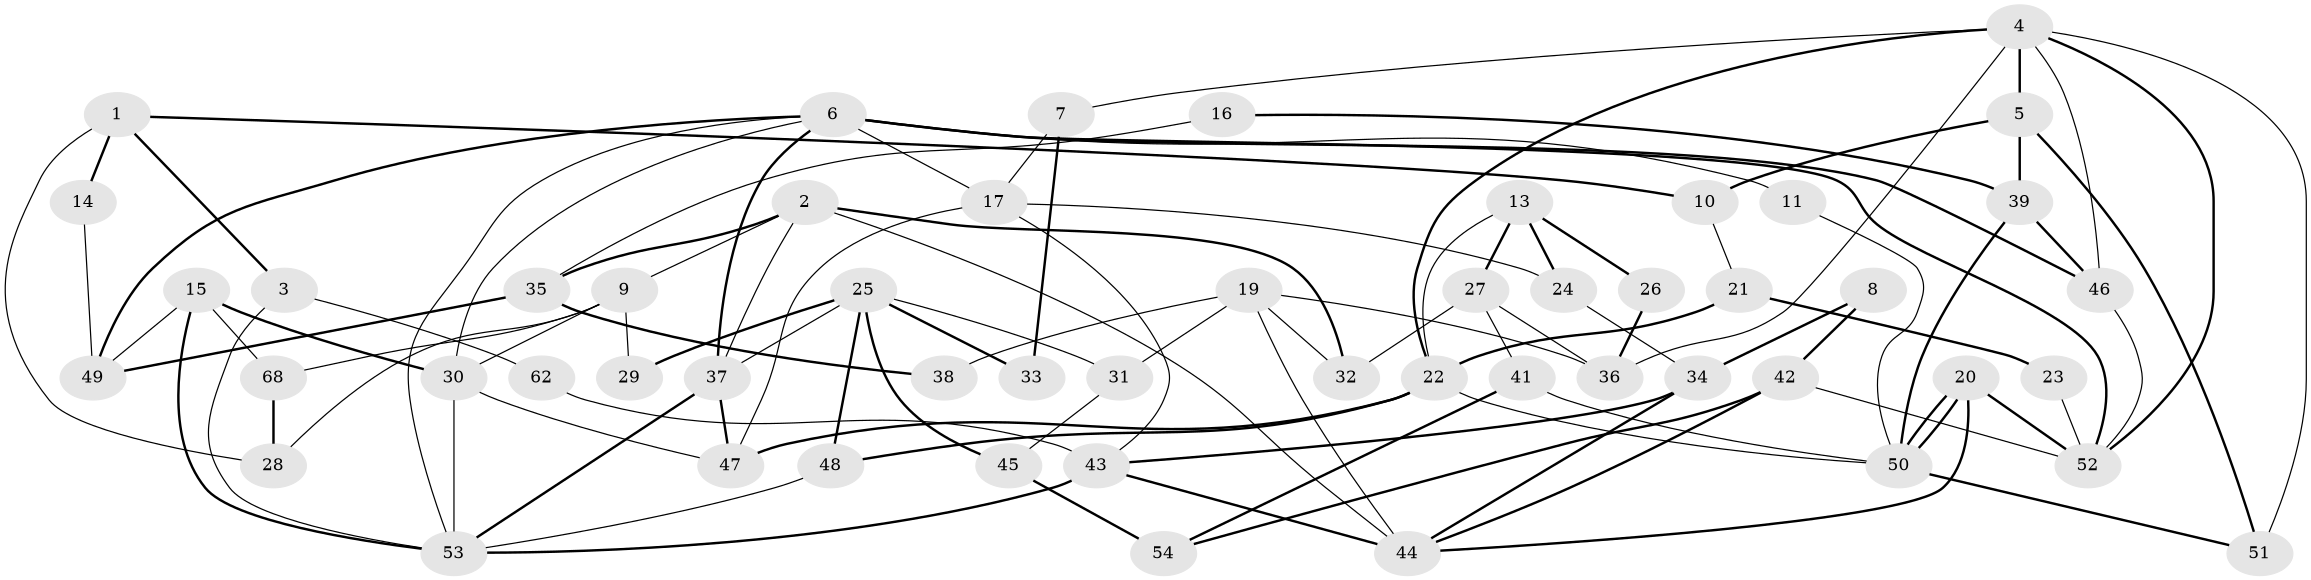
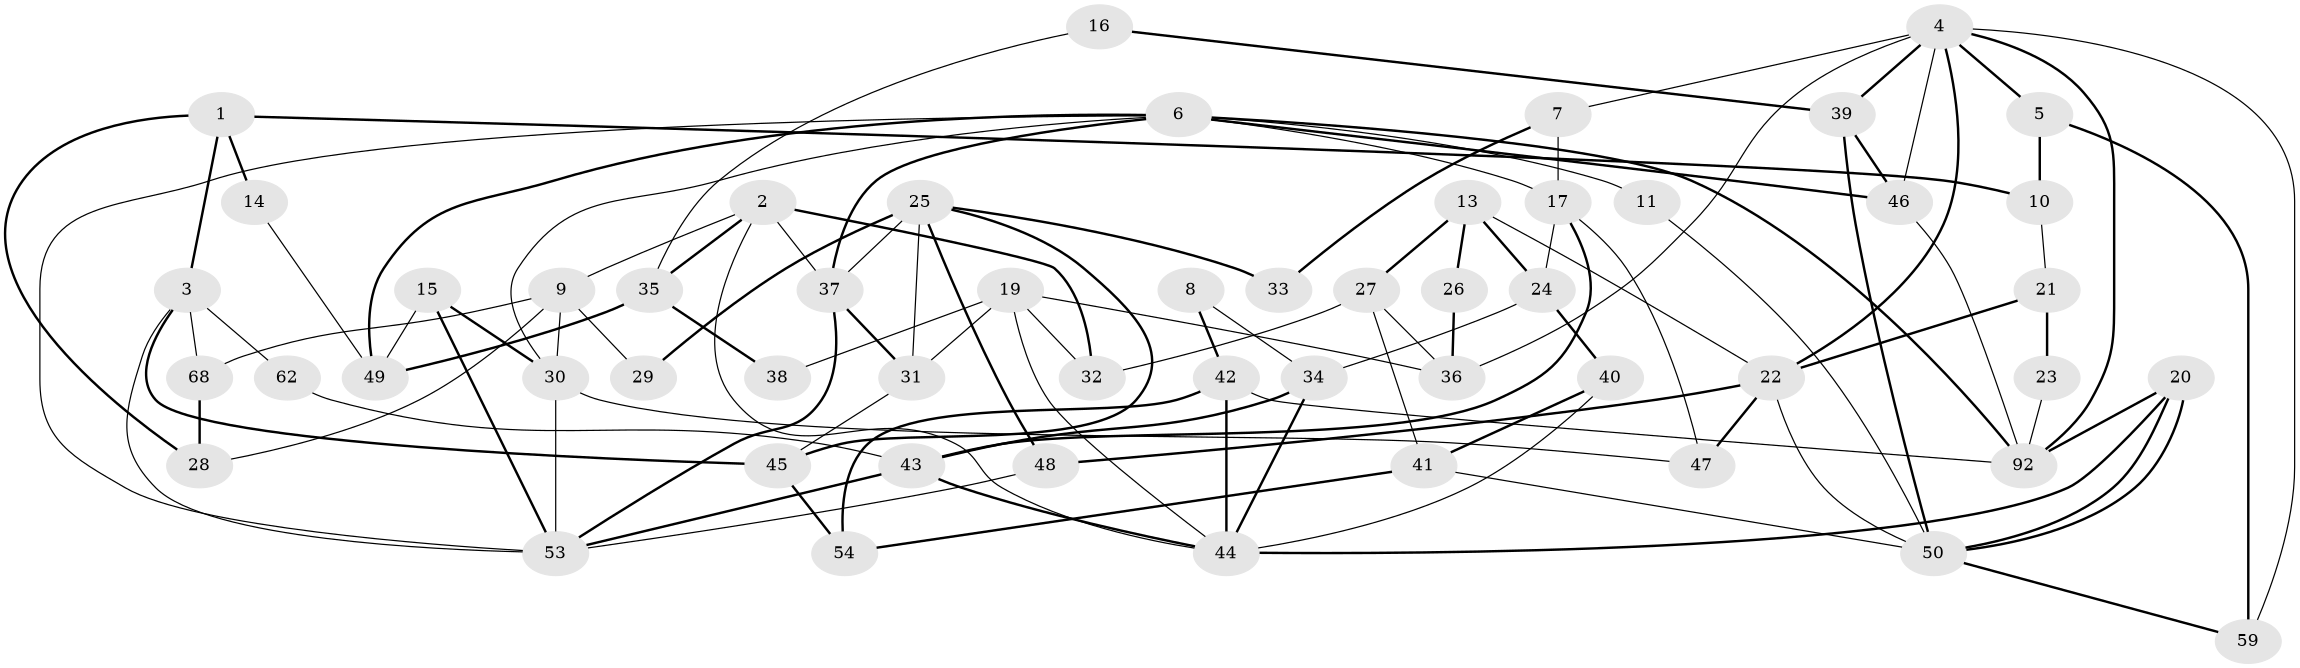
edge "5" -- "39": now "4" -- "39"
edge "17" -- "43": style solid -> bold
edge "15" -- "68": now "3" -- "68"
edge "8" -- "34": style bold -> solid
edge "1" -- "28": style solid -> bold
node "40": added
edge "37" -- "47": now "37" -- "31"
edge "3" -- "45": added
node "52": label "52" -> "92"
node "51": label "51" -> "59"
